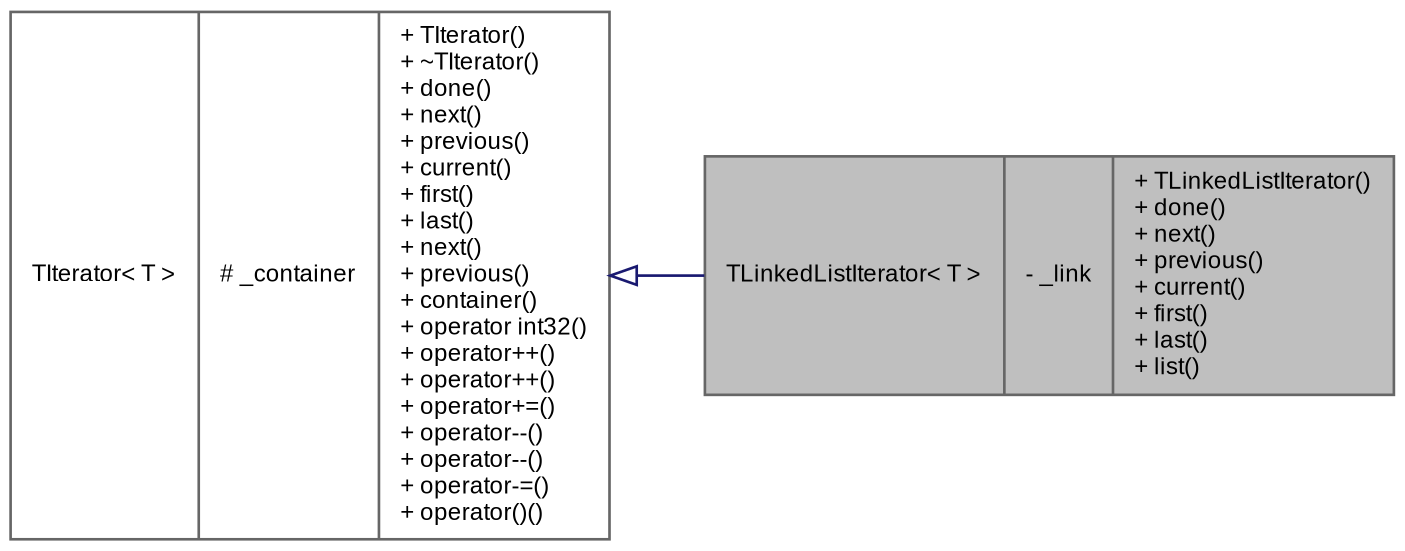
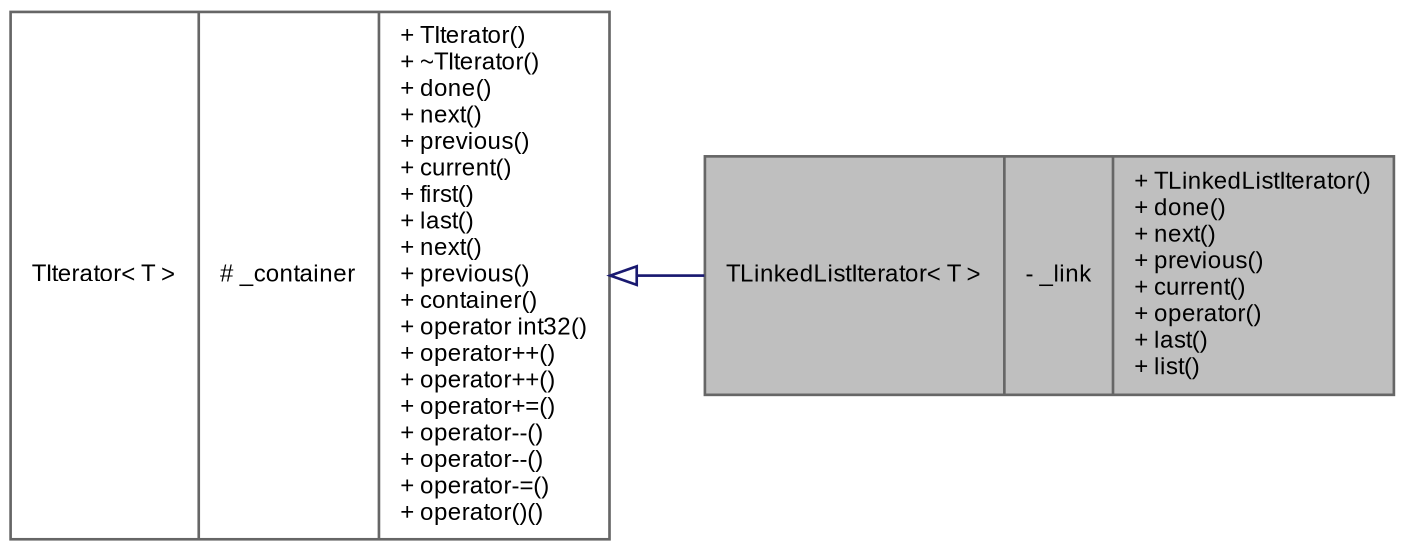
node "TLinkedListIterator< T >": text "+ first()" -> "+ operator()"
